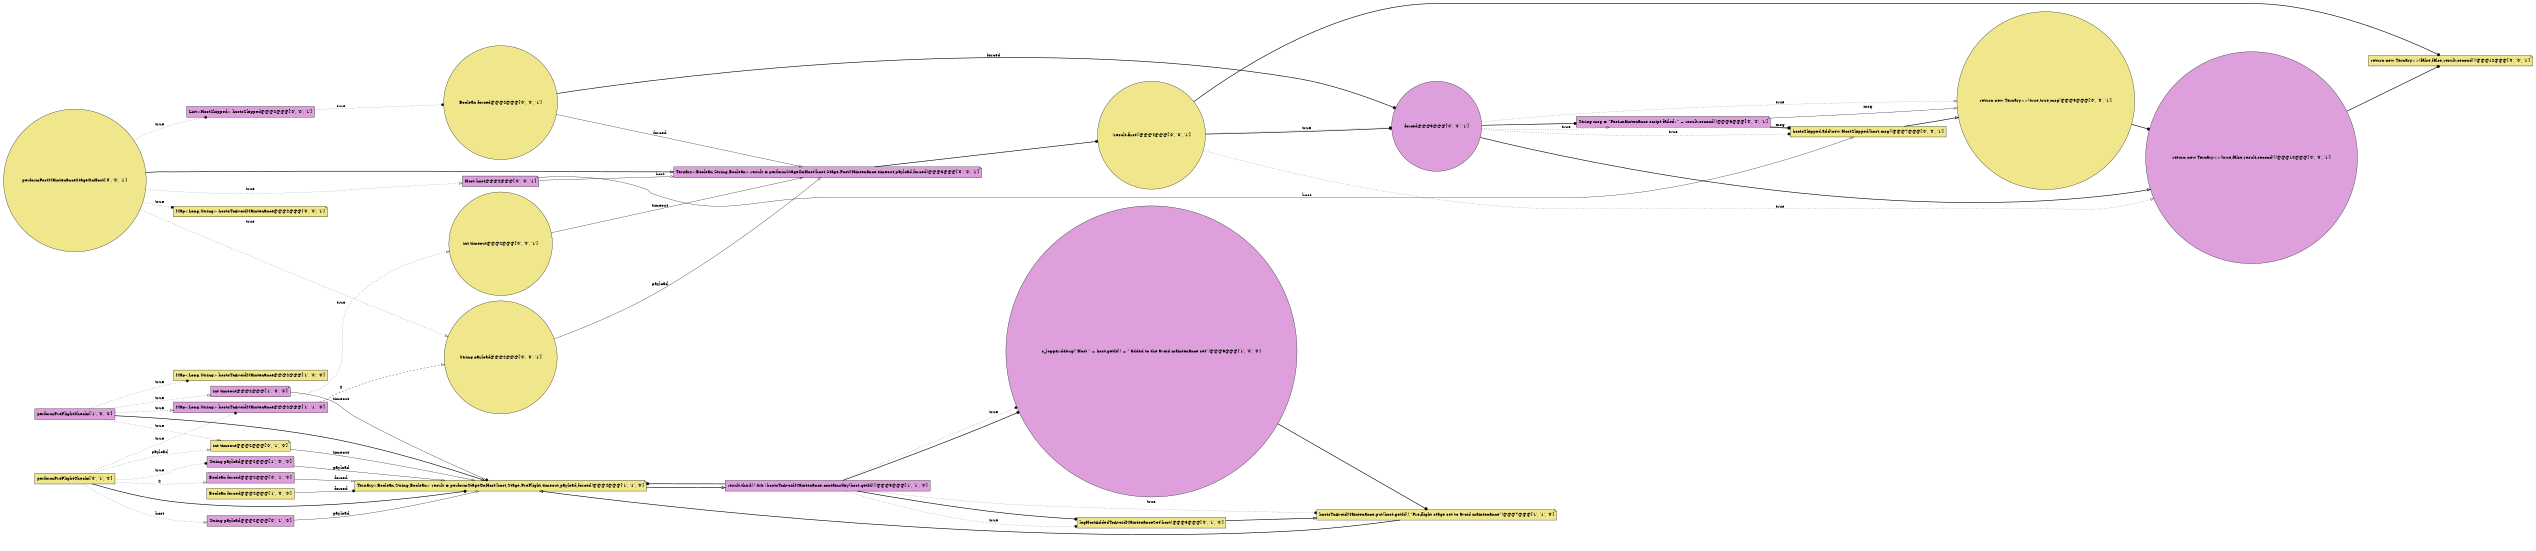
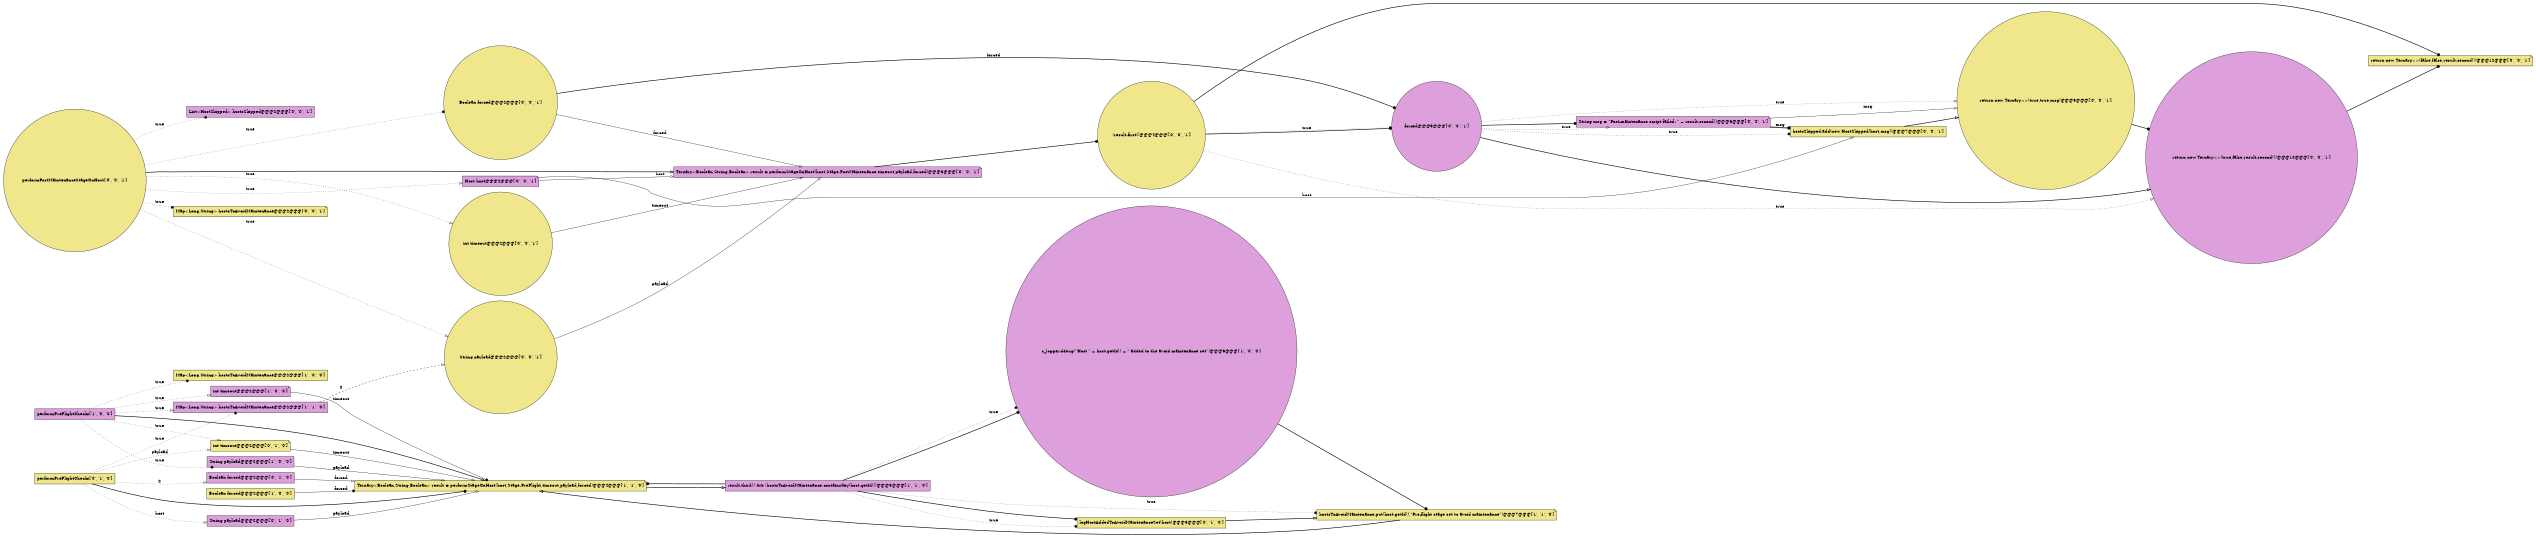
edge "List<HostSkipped> hostsSkipped@@@2@@@['0', '0', '1']" -> "Boolean forced@@@2@@@['0', '0', '1']": now "performPostMaintenanceStageOnHost['0', '0', '1']" -> "Boolean forced@@@2@@@['0', '0', '1']"
edge "int timeout@@@2@@@['1', '0', '0']" -> "int timeout@@@2@@@['0', '0', '1']": now "performPostMaintenanceStageOnHost['0', '0', '1']" -> "int timeout@@@2@@@['0', '0', '1']"
edge "performPreFlightChecks['0', '1', '0']" -> "String payload@@@2@@@['1', '0', '0']": now "performPreFlightChecks['1', '0', '0']" -> "String payload@@@2@@@['1', '0', '0']"
